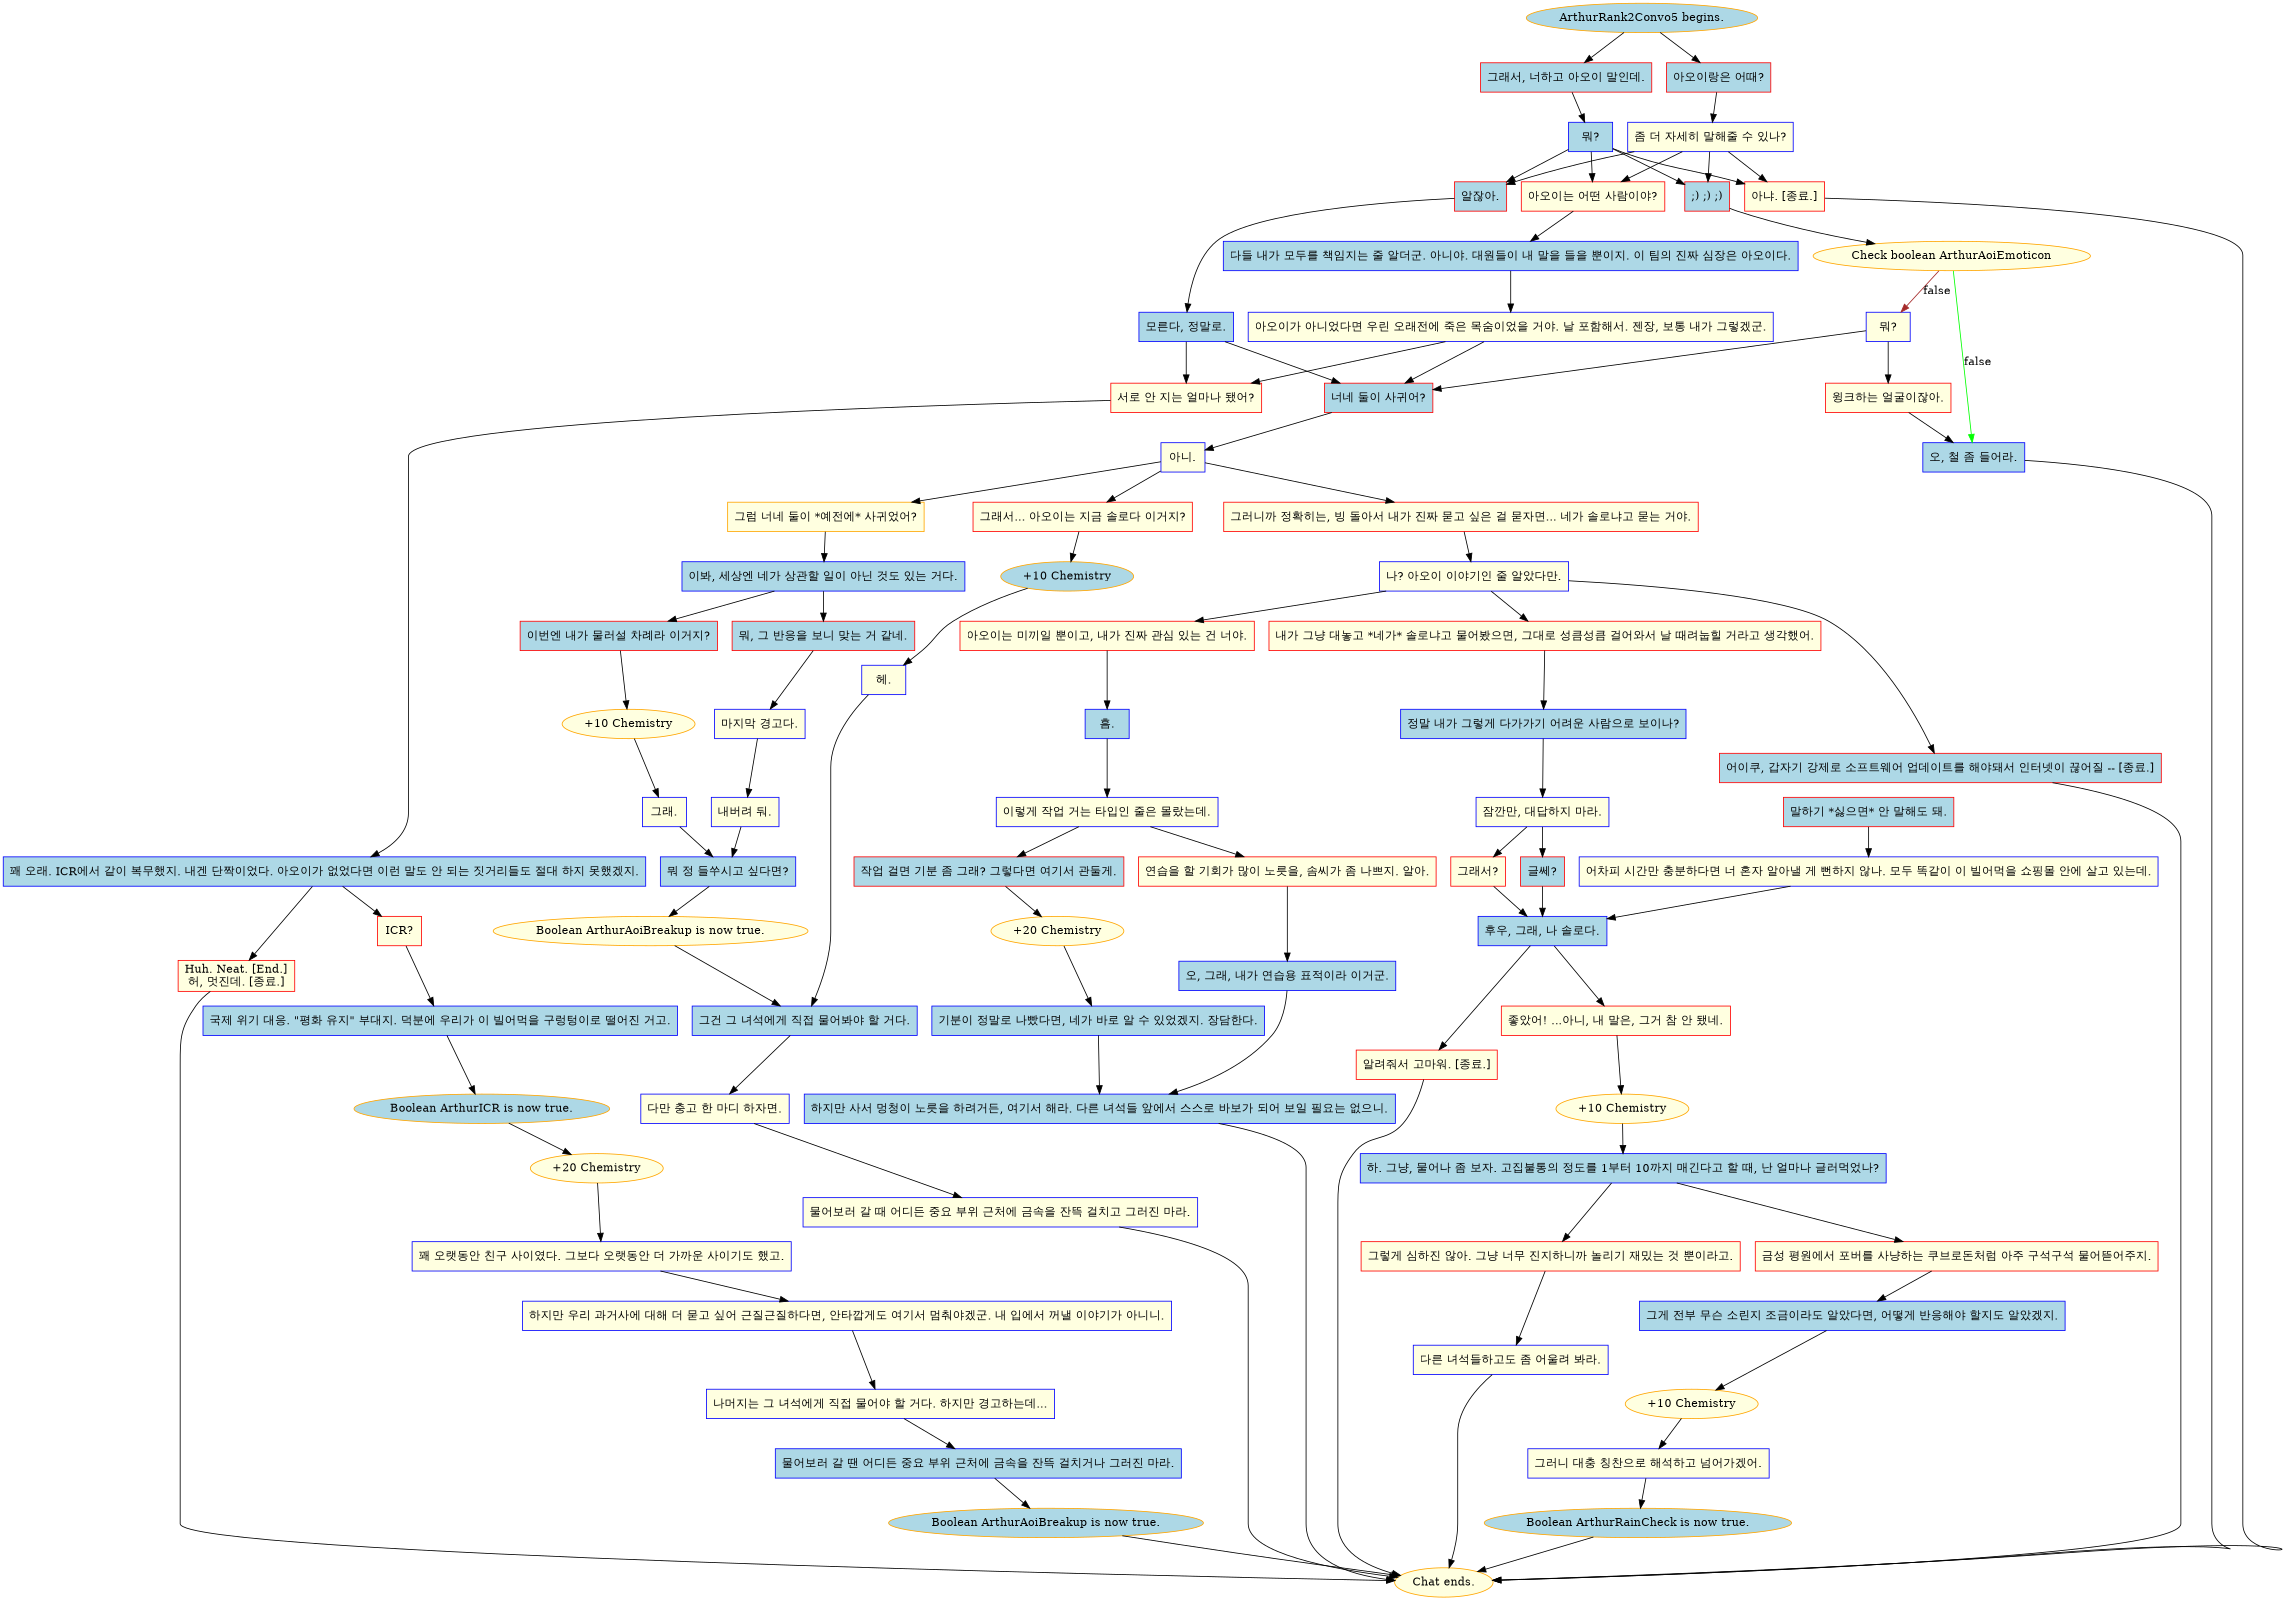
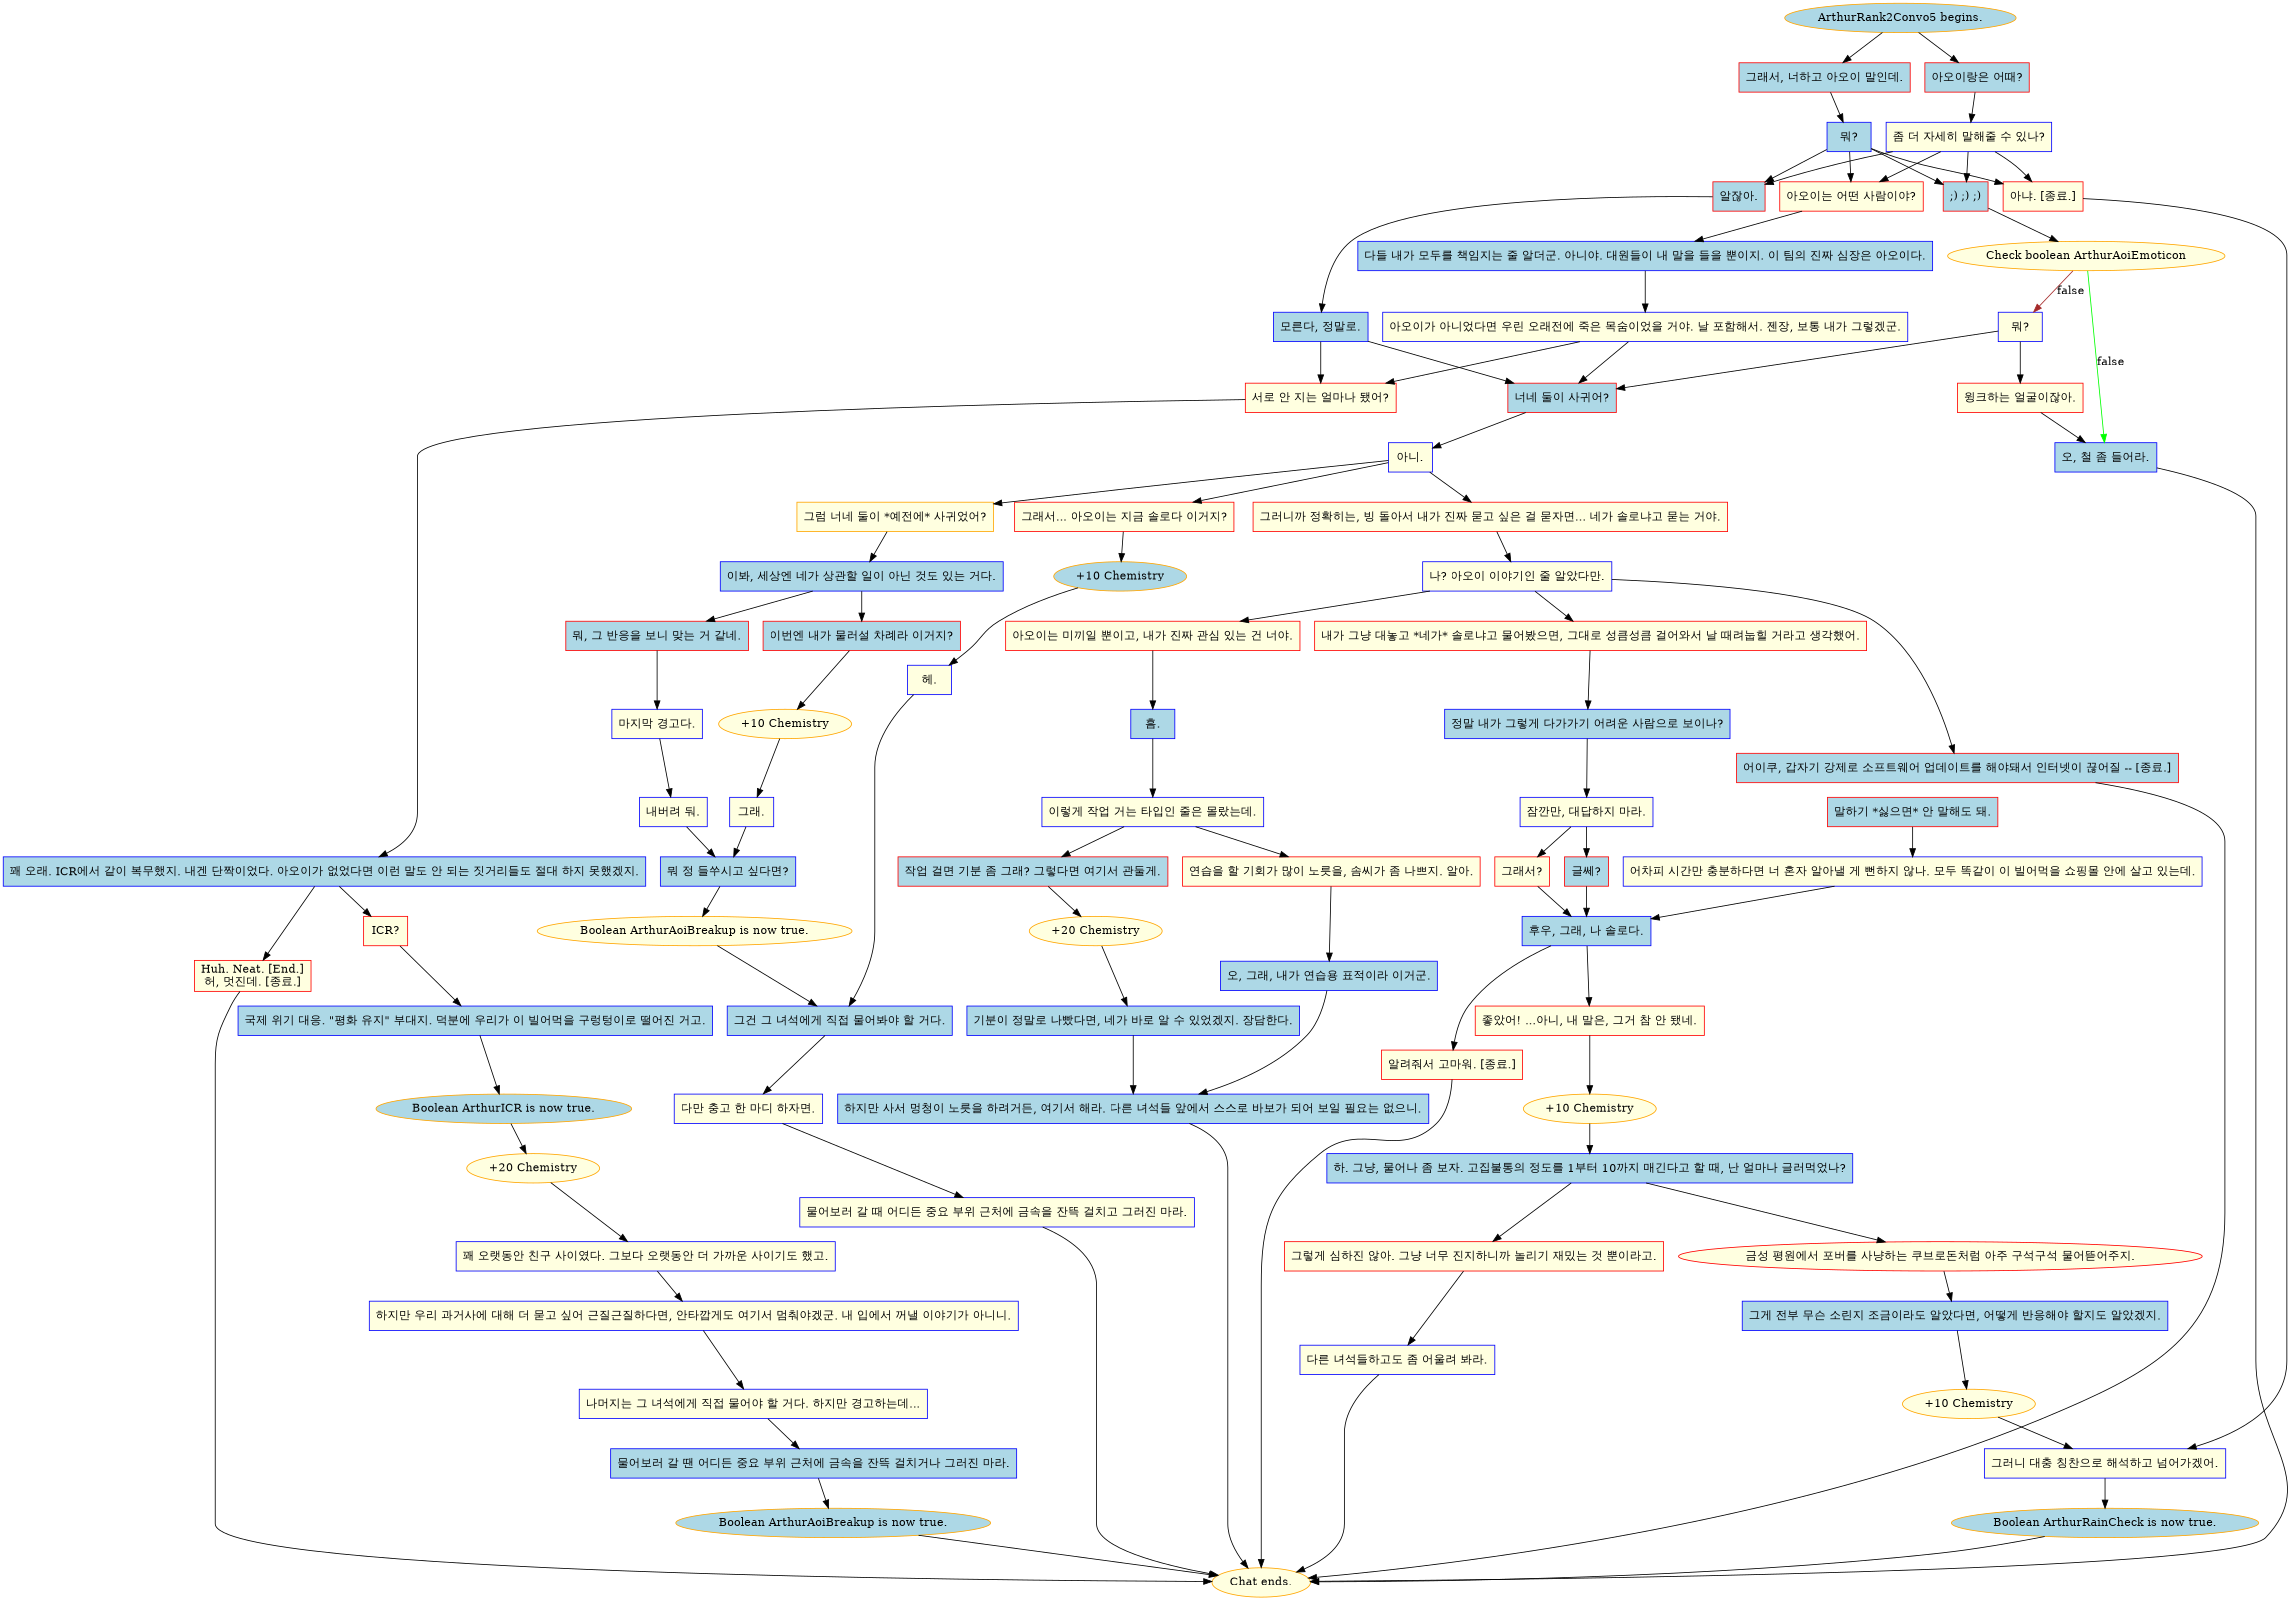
edge "아냐. [종료.]" -> "Chat ends.": now "아냐. [종료.]" -> "그러니 대충 칭찬으로 해석하고 넘어가겠어."
node "금성 평원에서 포버를 사냥하는 쿠브로돈처럼 아주 구석구석 물어뜯어주지.": shape box -> ellipse
